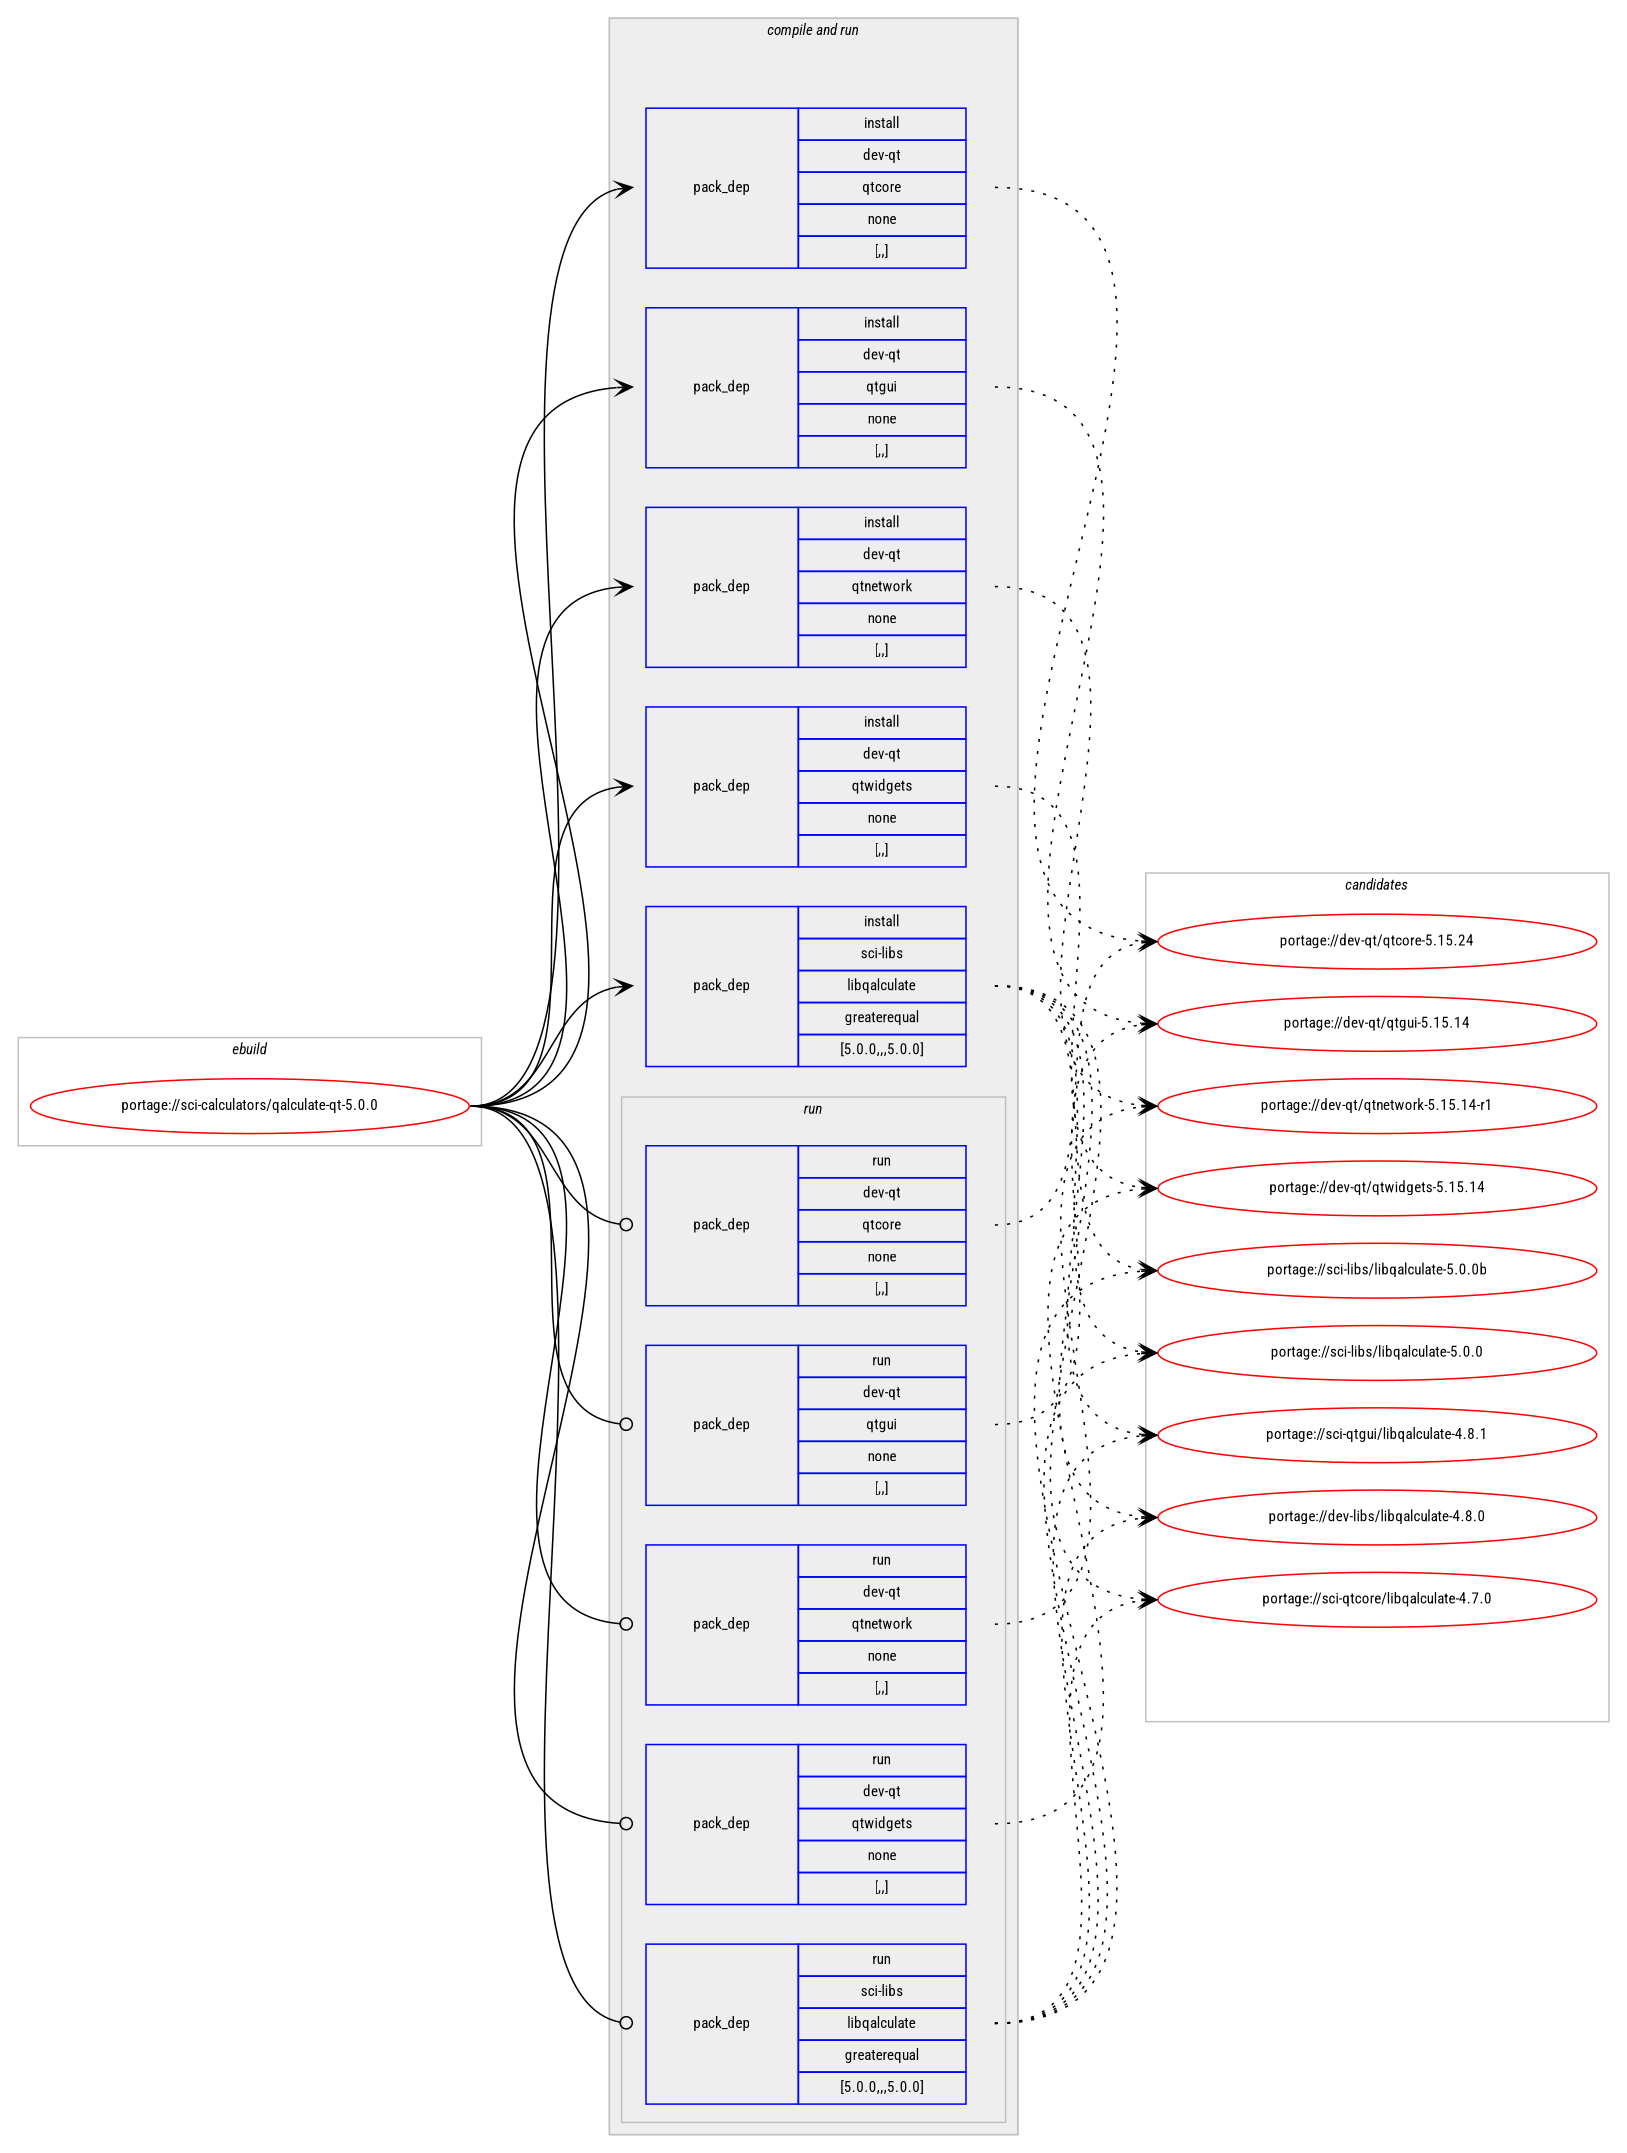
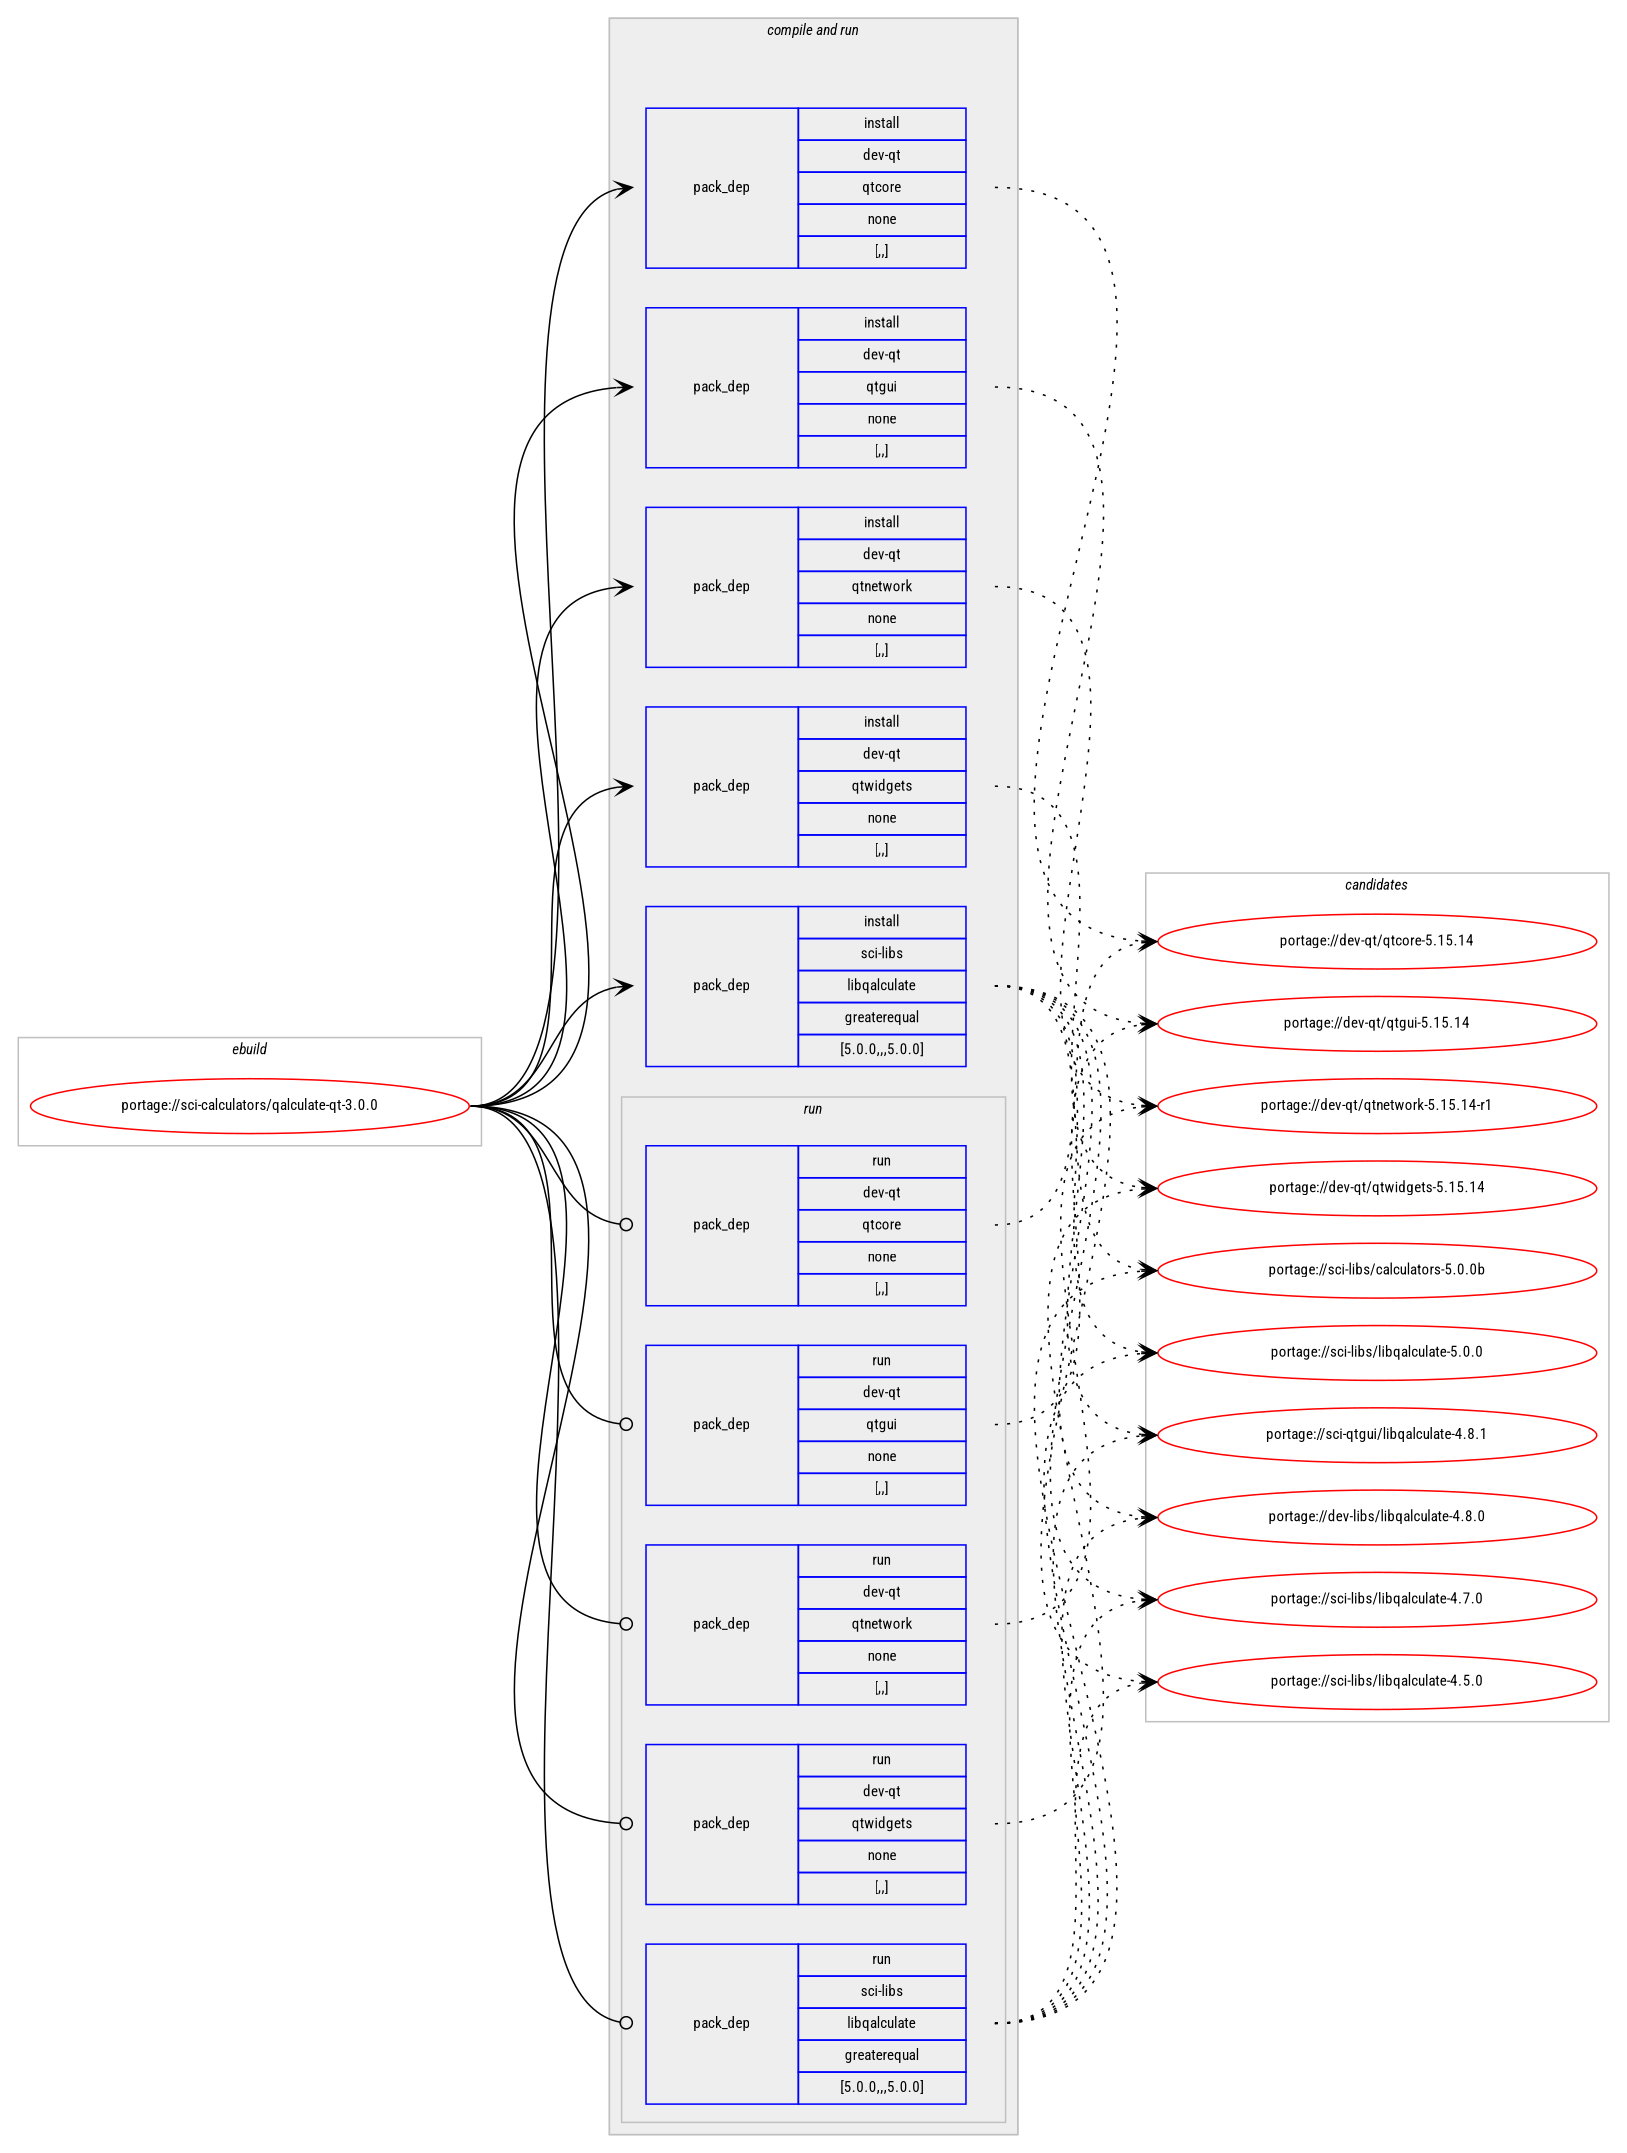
node "portage://dev-qt/qtcore-5.15.24": label "portage://dev-qt/qtcore-5.15.24" -> "portage://dev-qt/qtcore-5.15.14"
node "portage://sci-calculators/qalculate-qt-5.0.0": label "portage://sci-calculators/qalculate-qt-5.0.0" -> "portage://sci-calculators/qalculate-qt-3.0.0"
node "portage://sci-libs/libqalculate-5.0.0b": label "portage://sci-libs/libqalculate-5.0.0b" -> "portage://sci-libs/calculators-5.0.0b"
node "portage://sci-qtcore/libqalculate-4.7.0": label "portage://sci-qtcore/libqalculate-4.7.0" -> "portage://sci-libs/libqalculate-4.7.0"
node "portage://sci-libs/libqalculate-4.5.0": added
